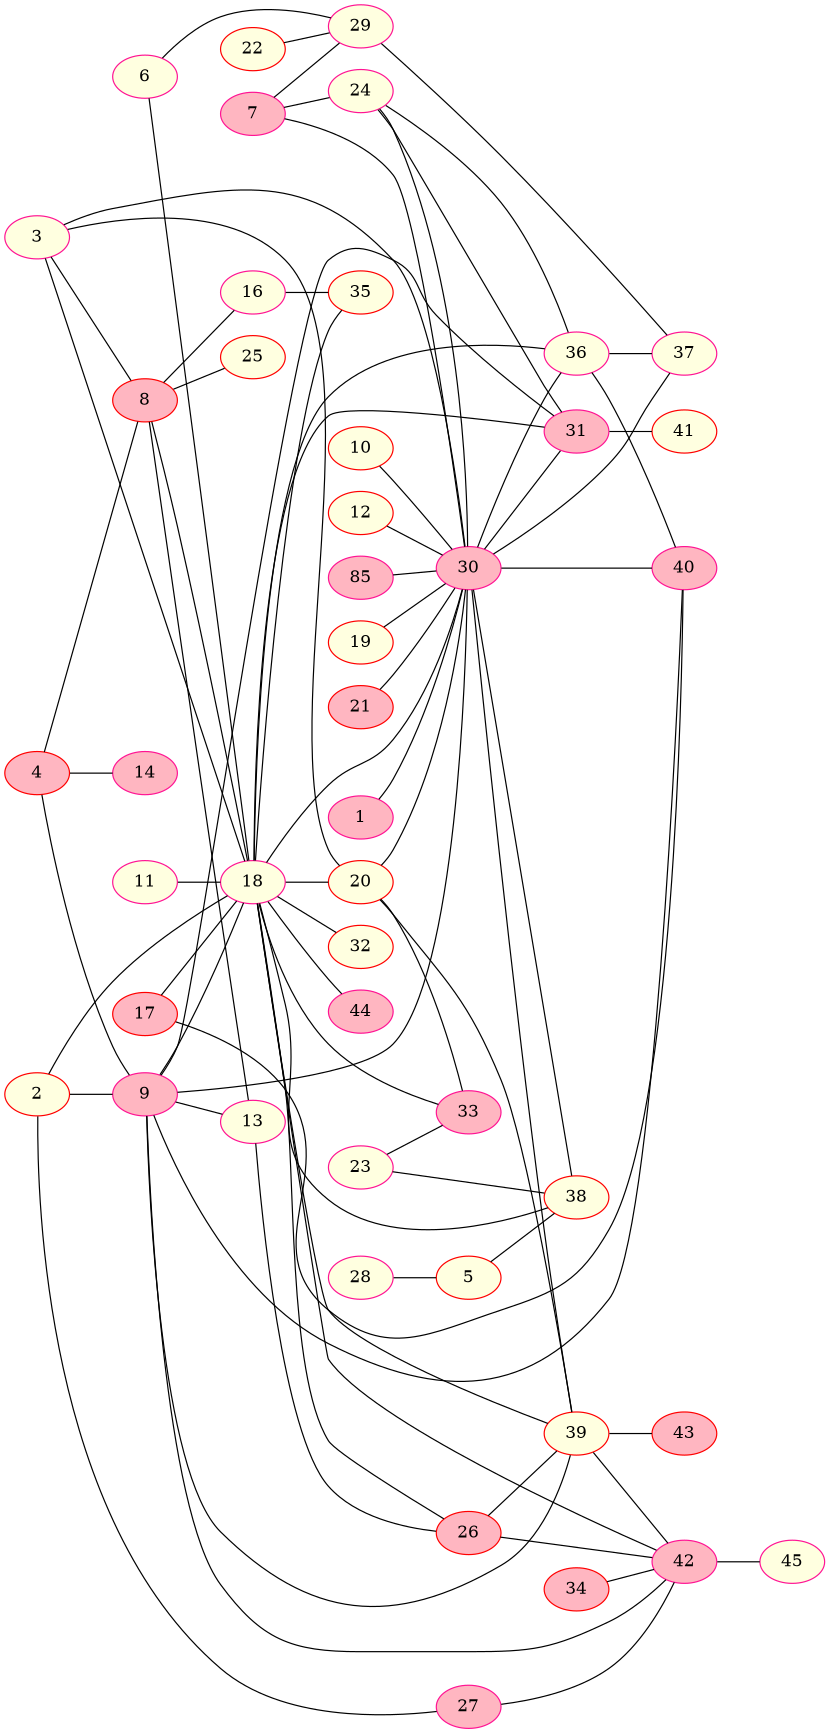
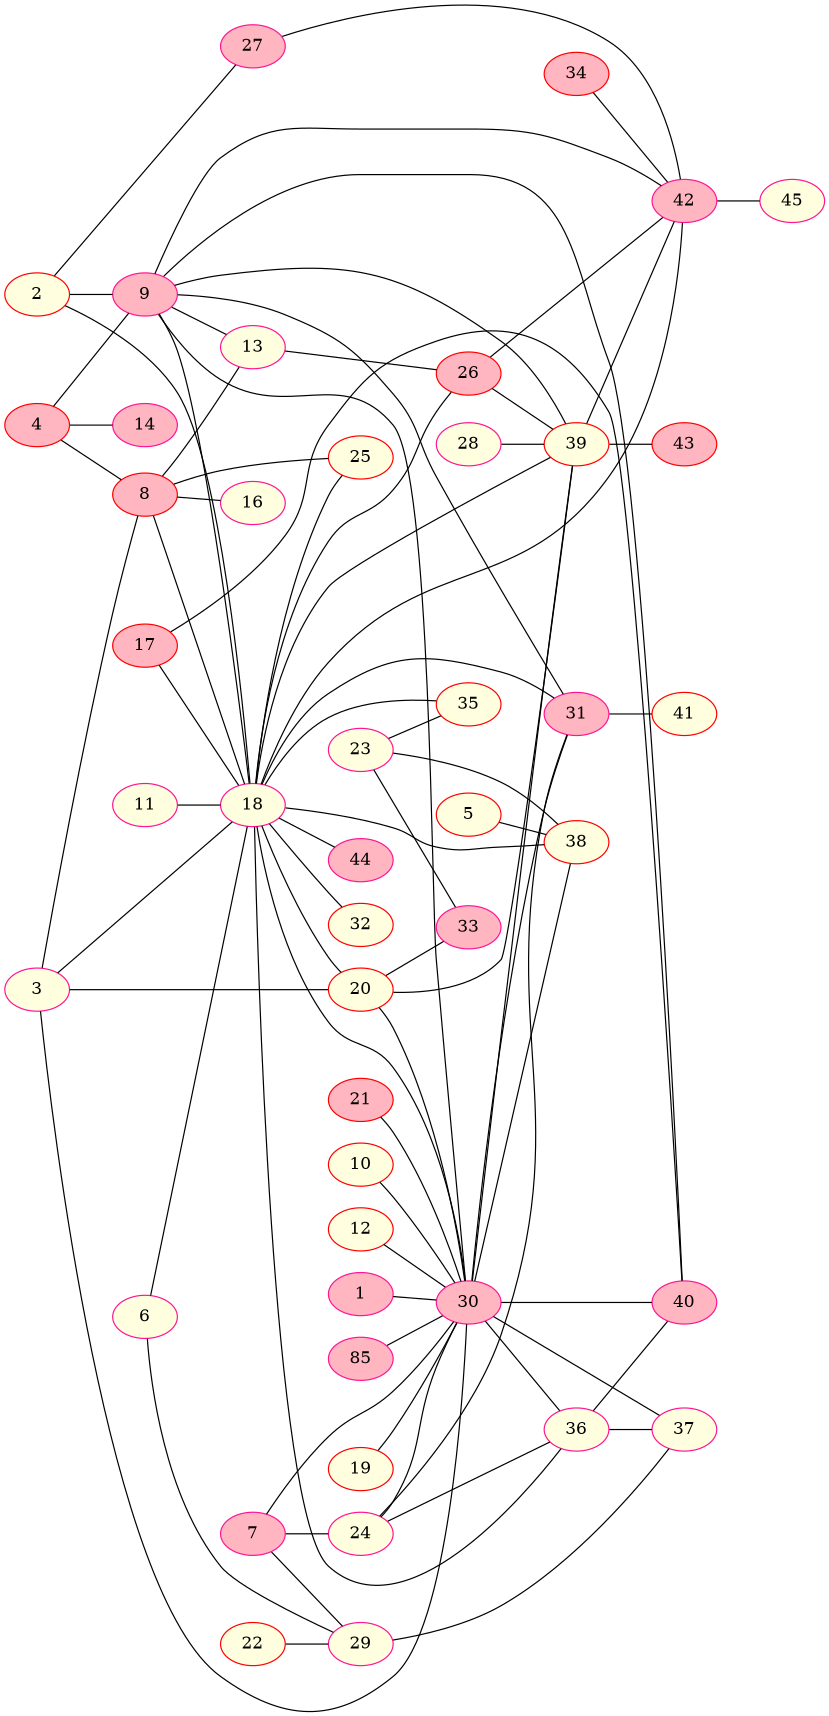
edge "16" -- "35": now "23" -- "35"
edge "18" -- "33": now "18" -- "25"
edge "28" -- "5": now "28" -- "39"
